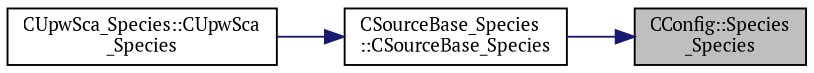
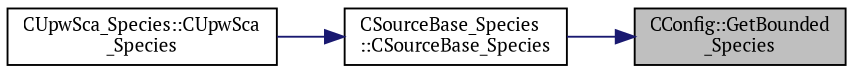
node "CConfig::Species _Species": label "CConfig::Species _Species" -> "CConfig::GetBounded _Species"
